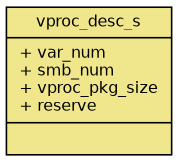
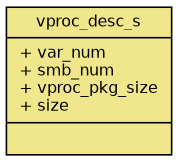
node "vproc_desc_s": text "+ reserve" -> "+ size"
